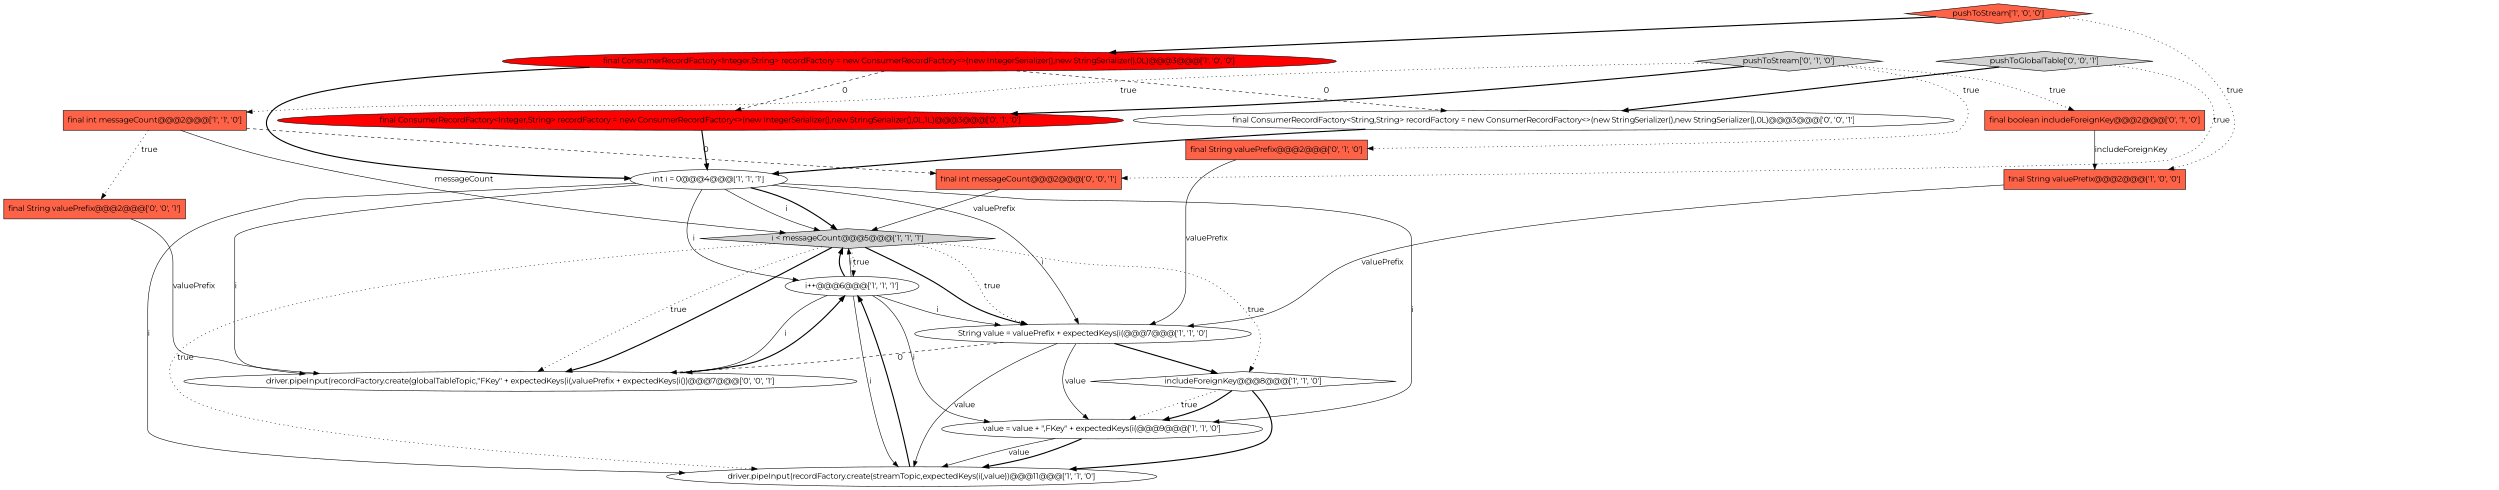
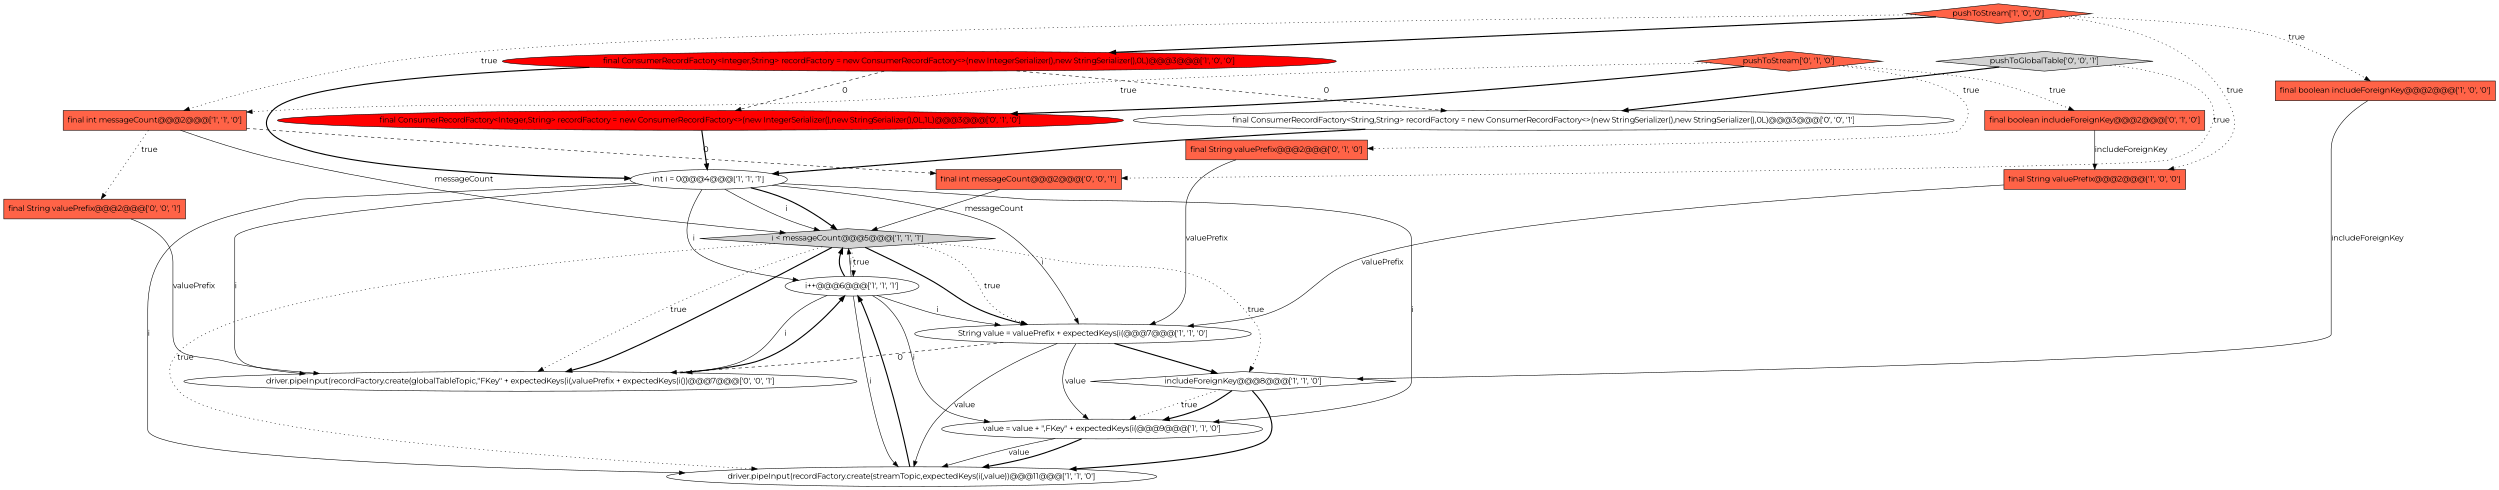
edge "pushToStream['1', '0', '0']" -> "final int messageCount@@@2@@@['1', '1', '0']": added, label "true"
node "pushToStream['0', '1', '0']": fillcolor lightgray -> tomato
node "final boolean includeForeignKey@@@2@@@['1', '0', '0']": added
edge "final int messageCount@@@2@@@['0', '0', '1']" -> "i < messageCount@@@5@@@['1', '1', '1']": label "valuePrefix" -> "messageCount"
